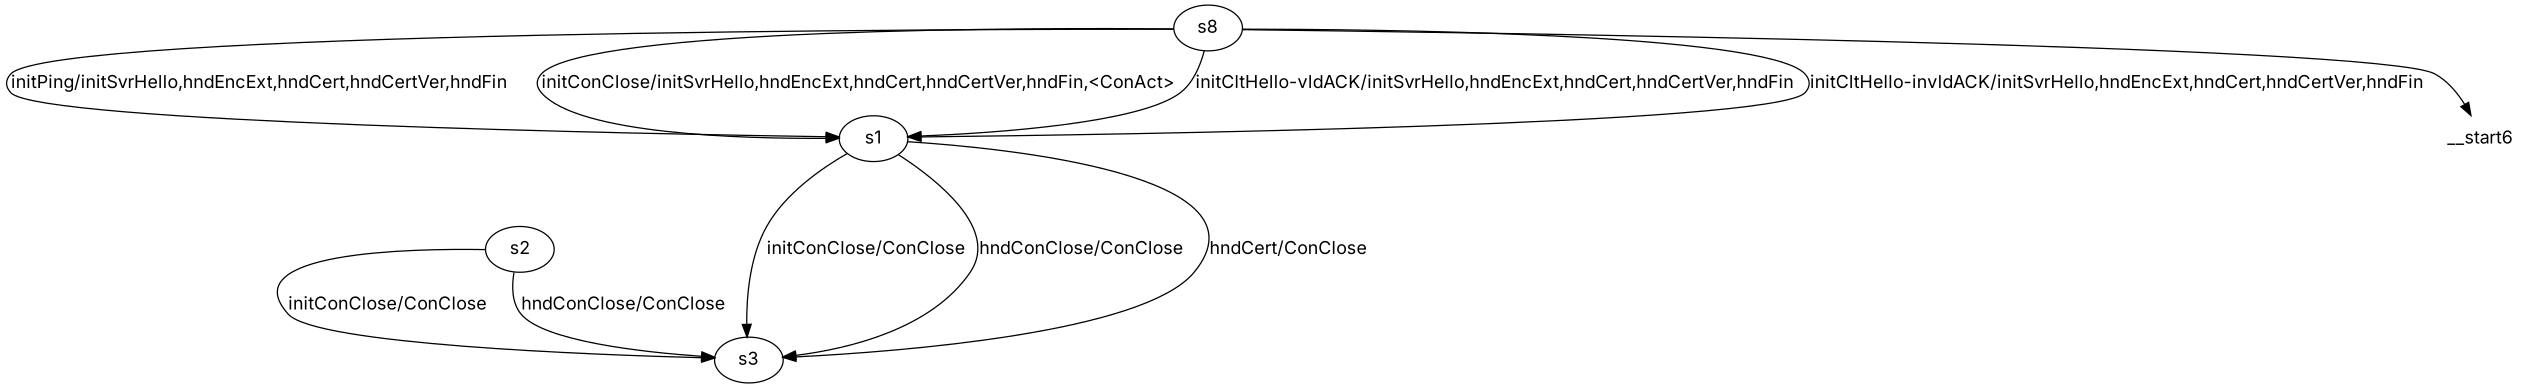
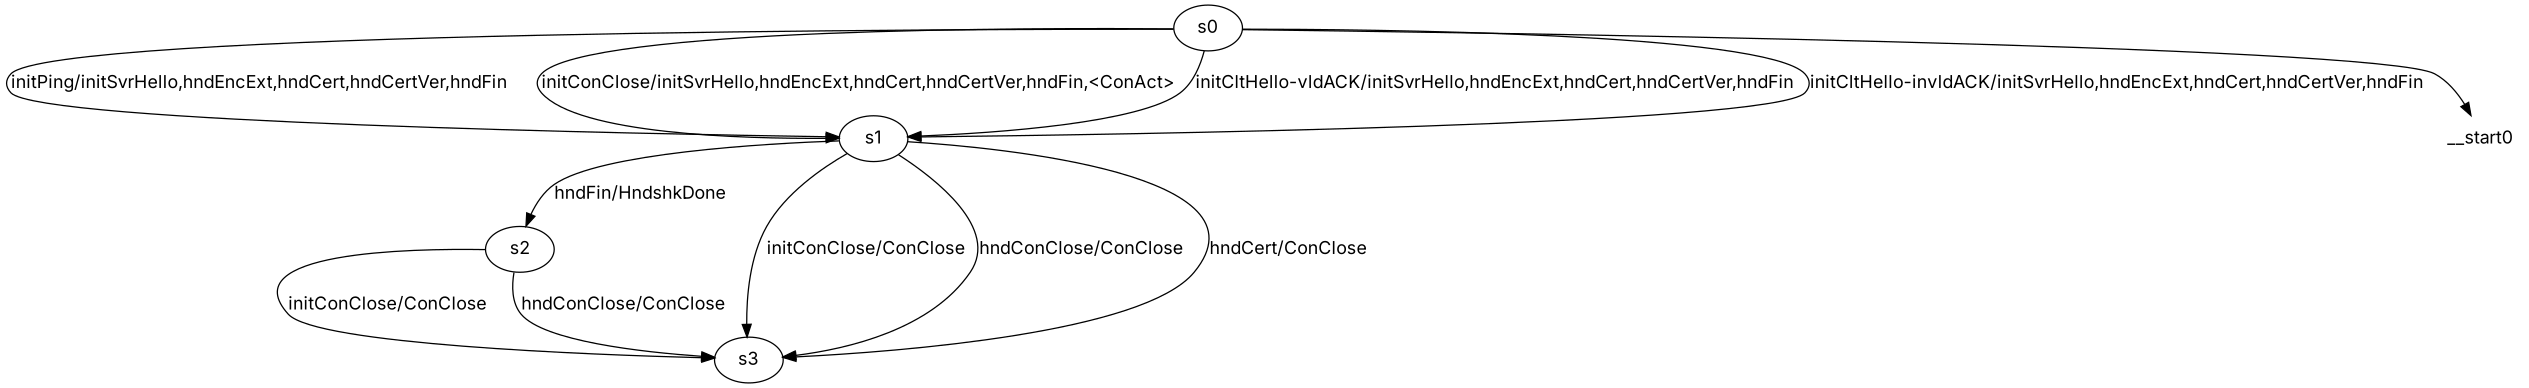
node "s8": label "s8" -> "s0"
node "__start6": label "__start6" -> "__start0"
edge "s1" -> "s2": added, label "hndFin/HndshkDone"
